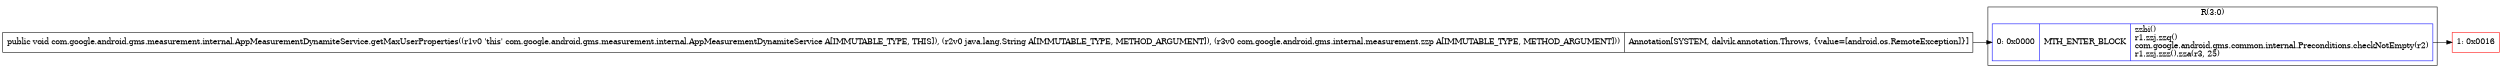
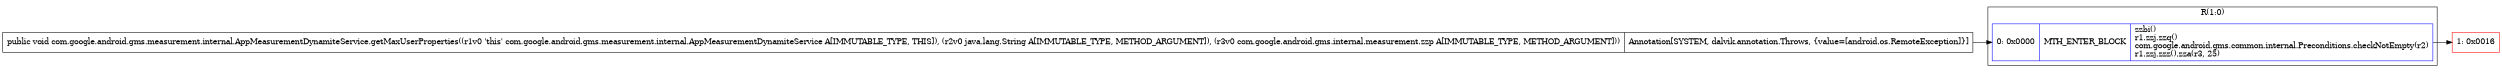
cluster "R(3:0)": label "R(3:0)" -> "R(1:0)"
